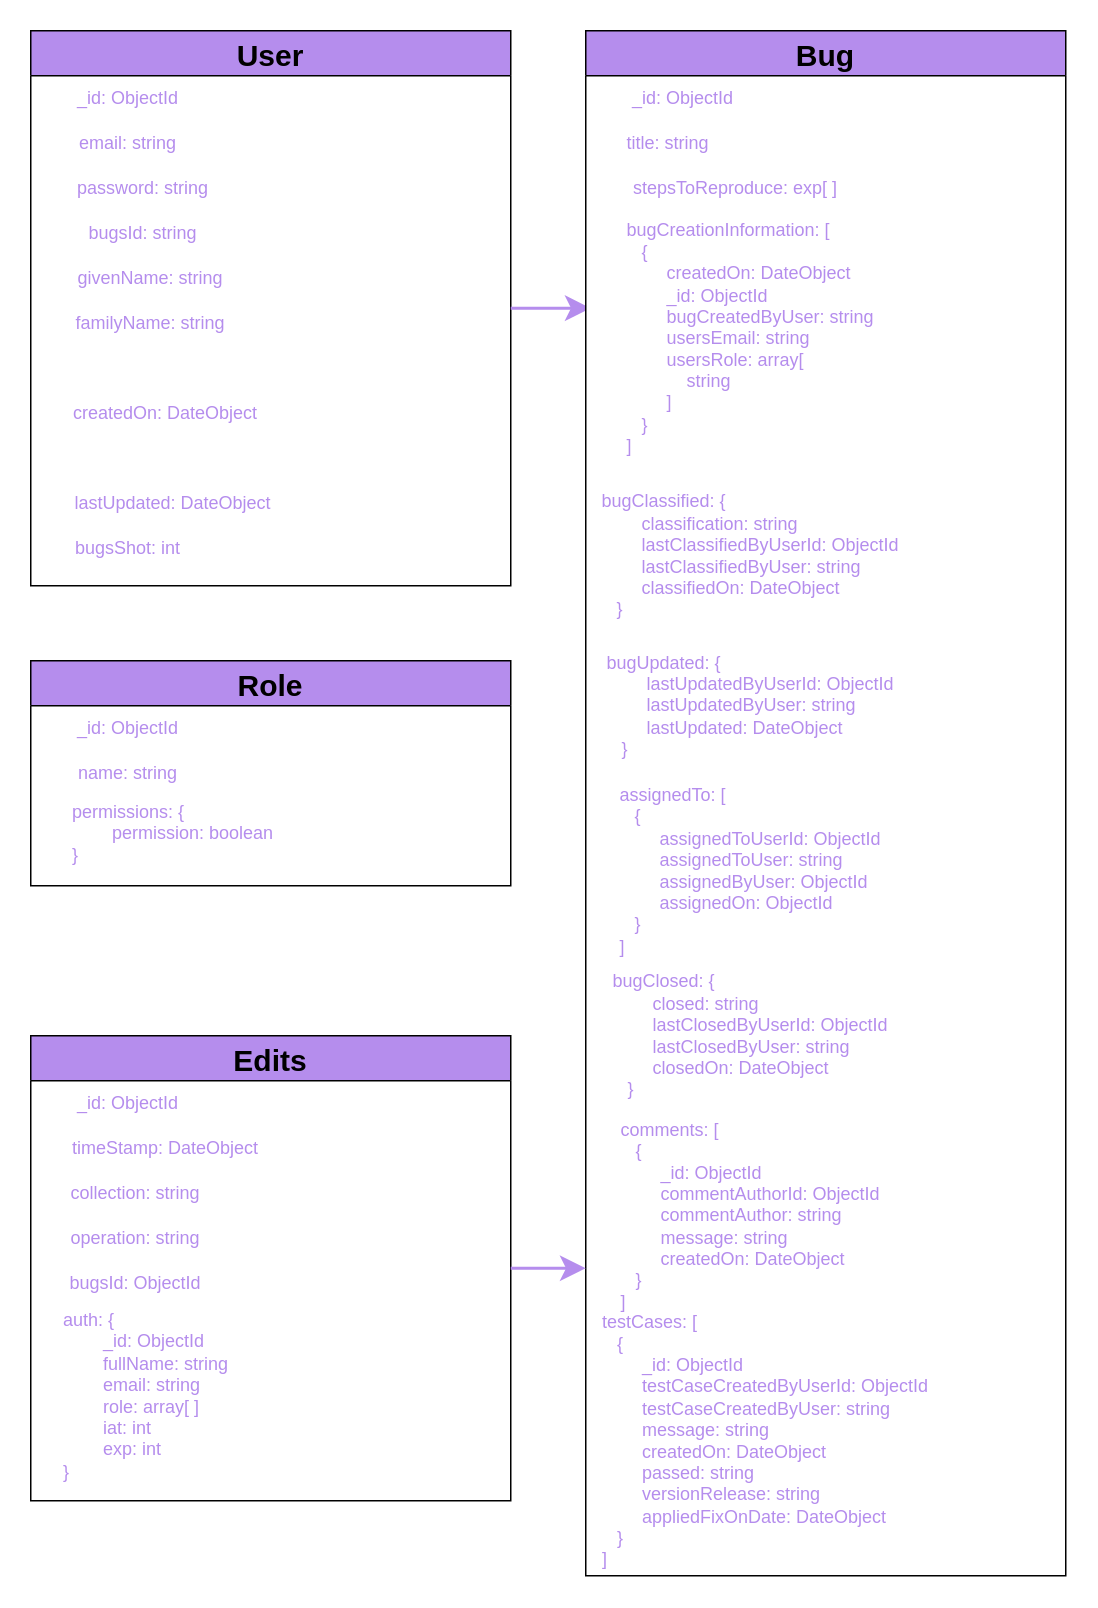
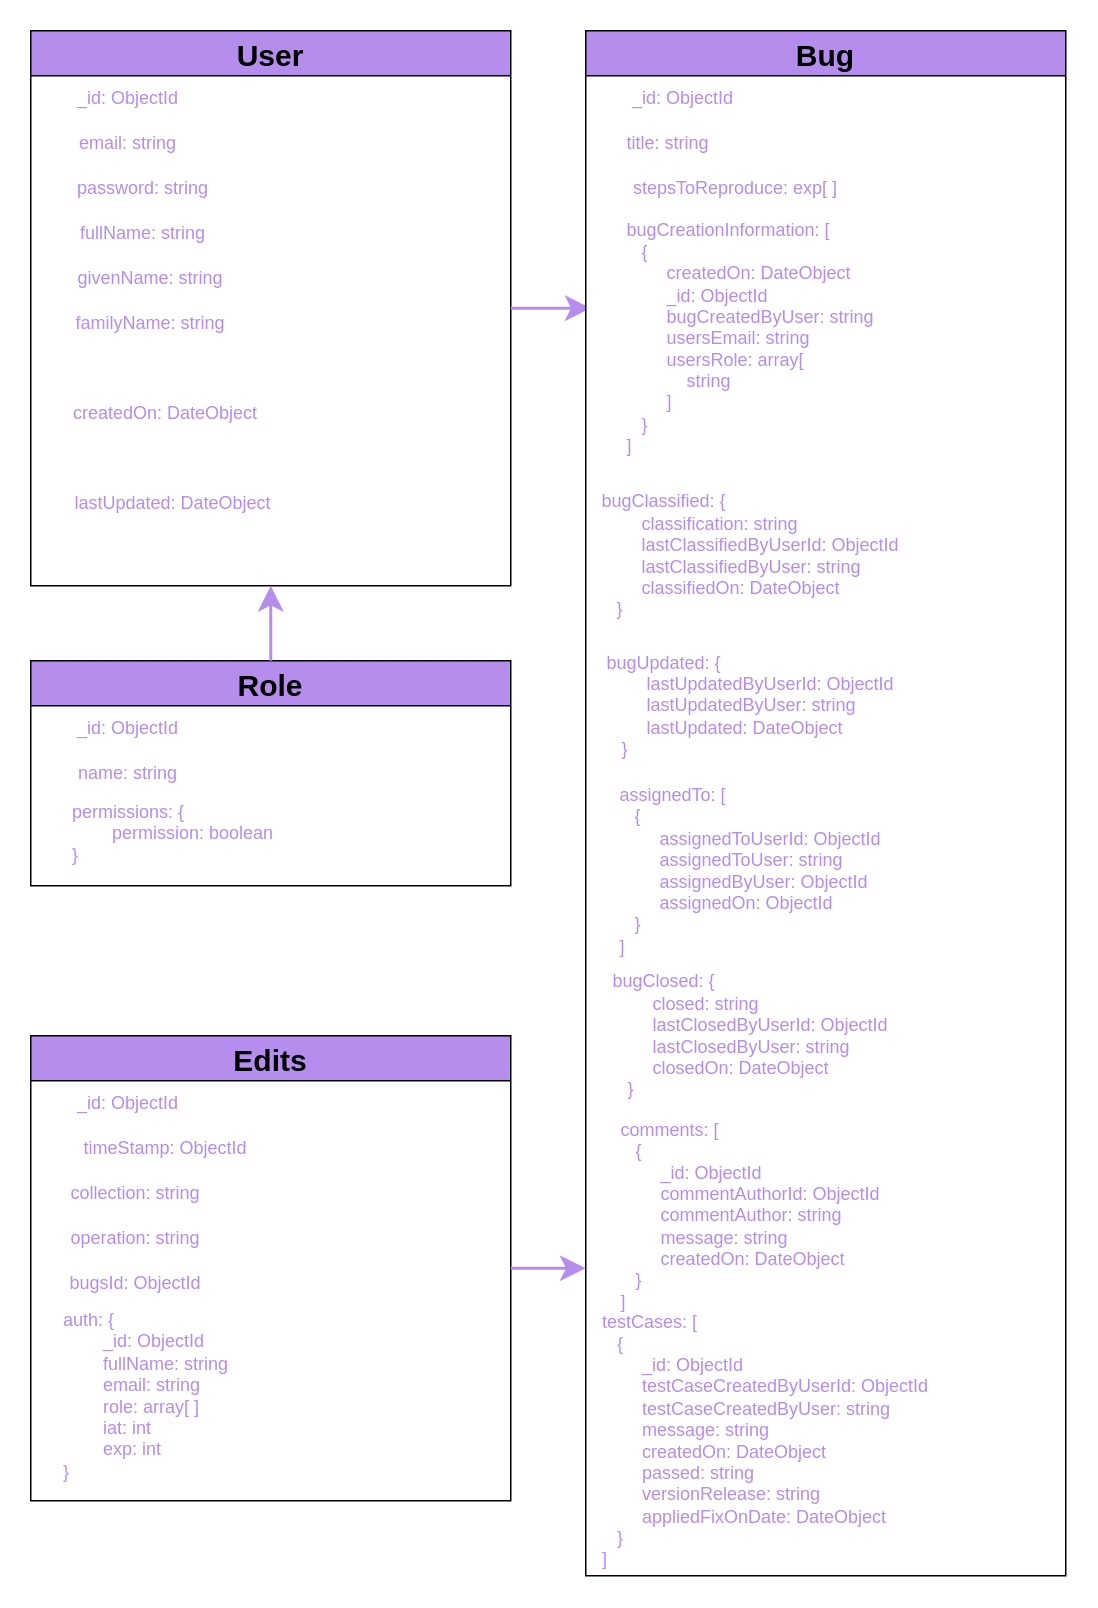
node "bugsId: string": label "bugsId: string" -> "fullName: string"
node "bugsShot: int": removed
edge "Role" -> "User": added
node "timeStamp: DateObject": label "timeStamp: DateObject" -> "timeStamp: ObjectId"
